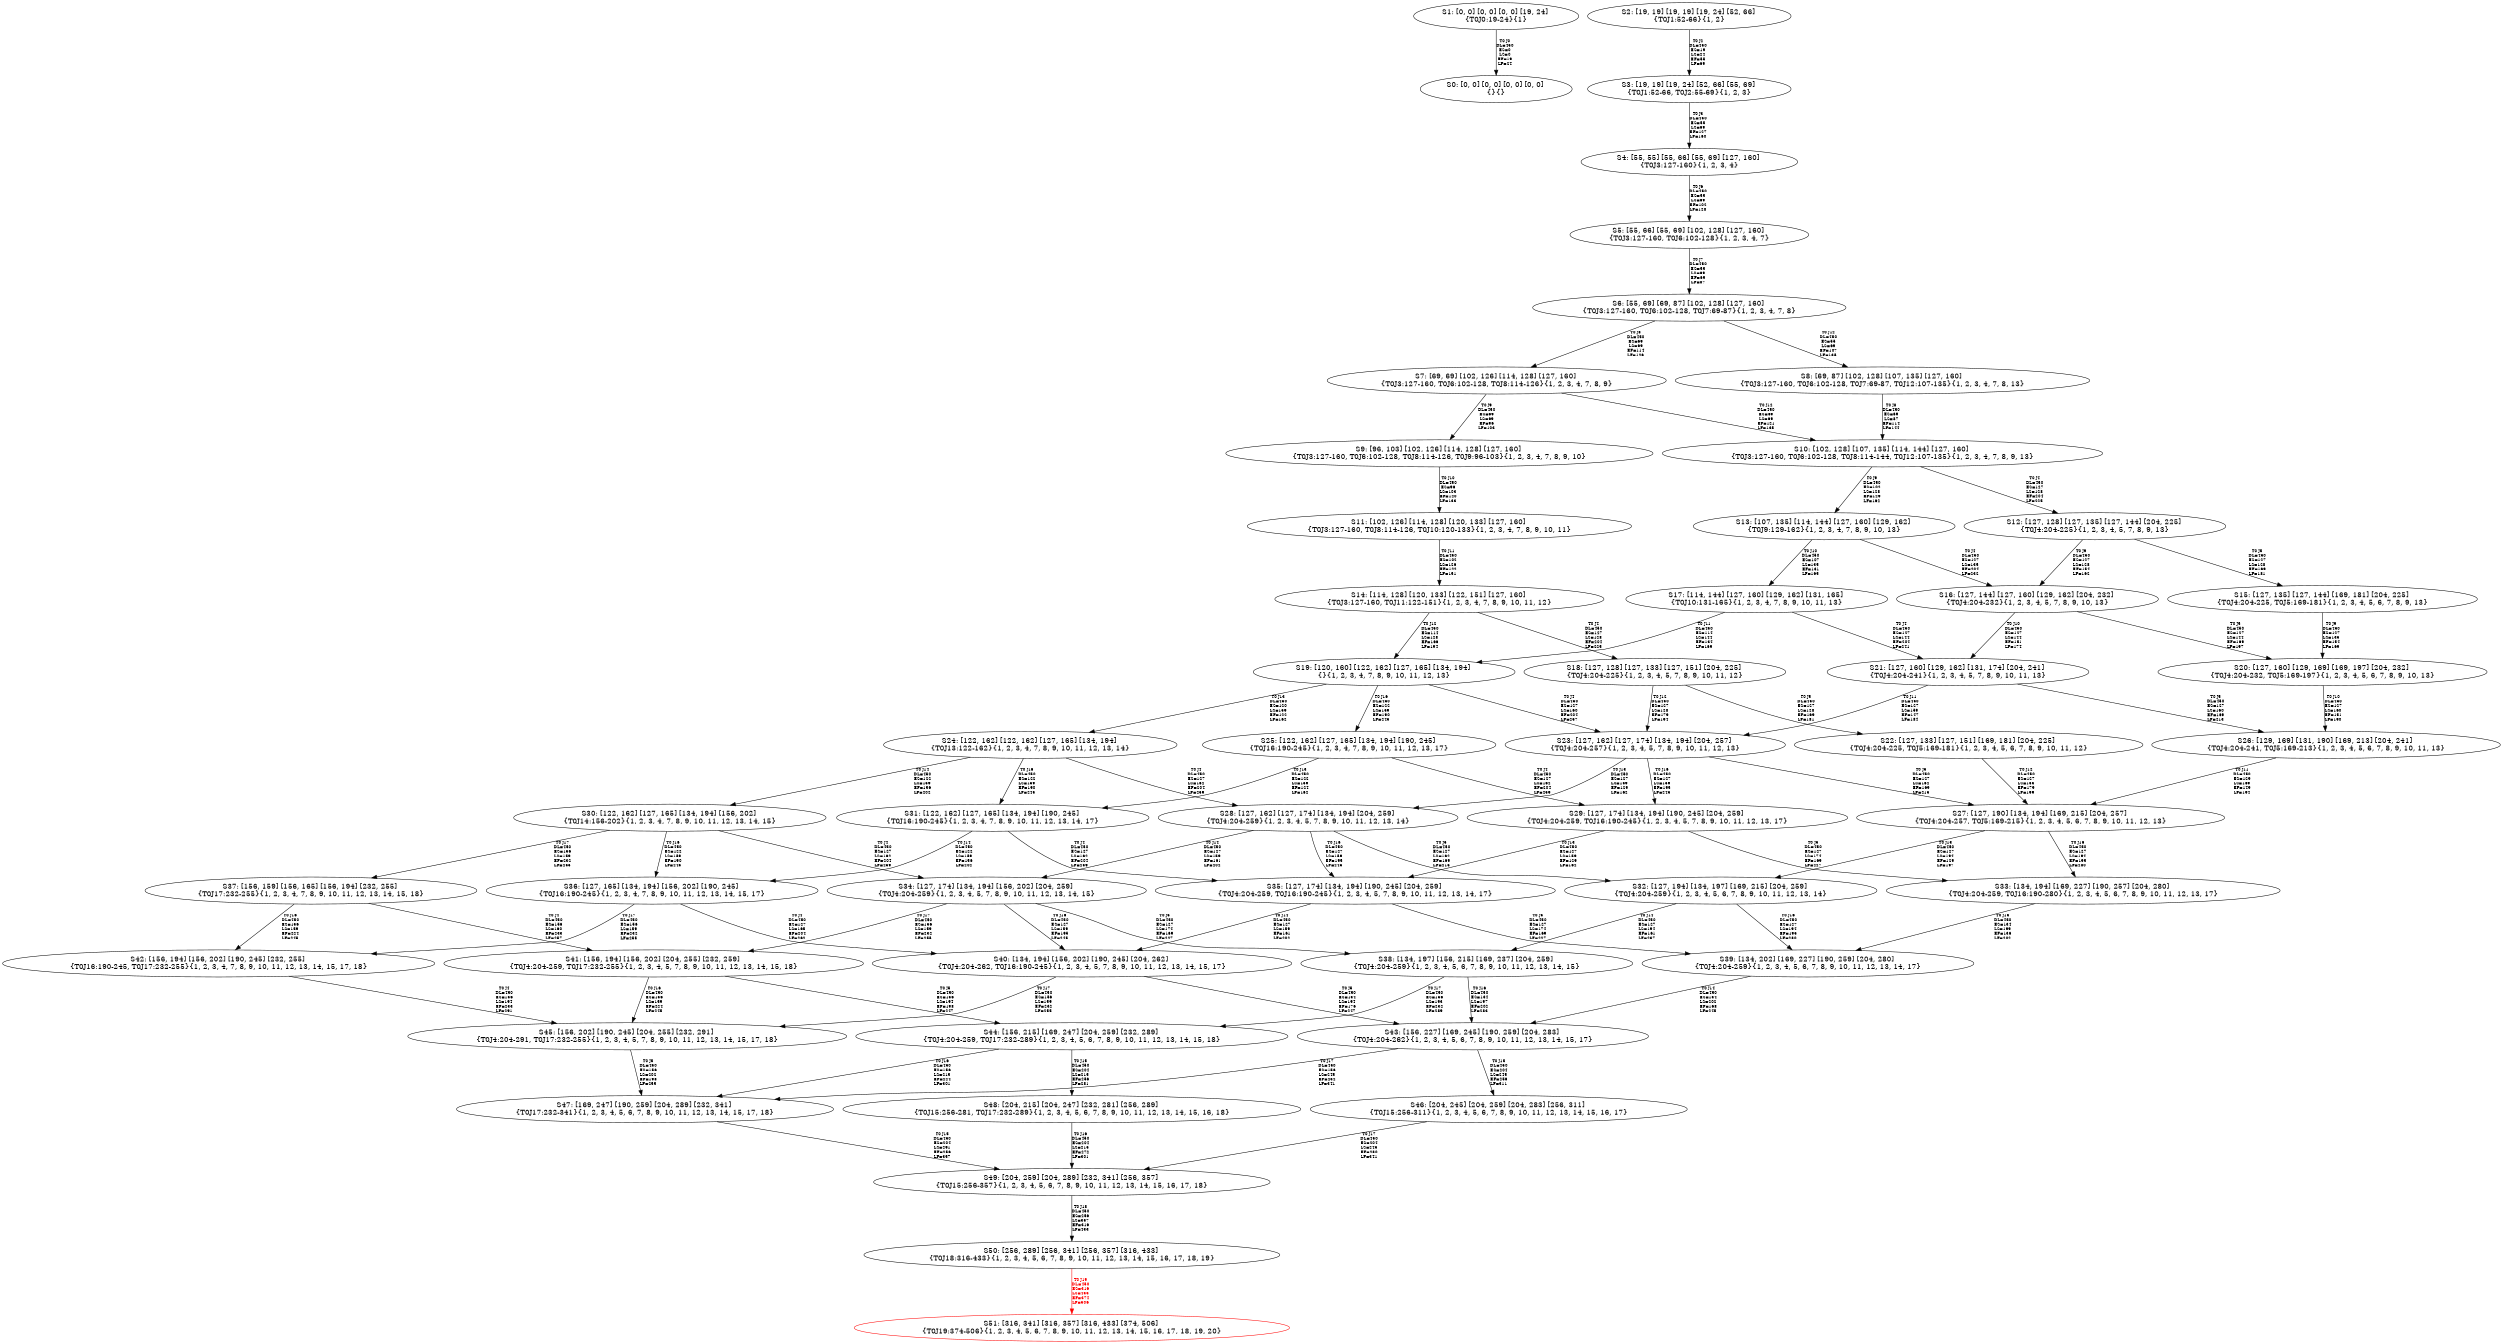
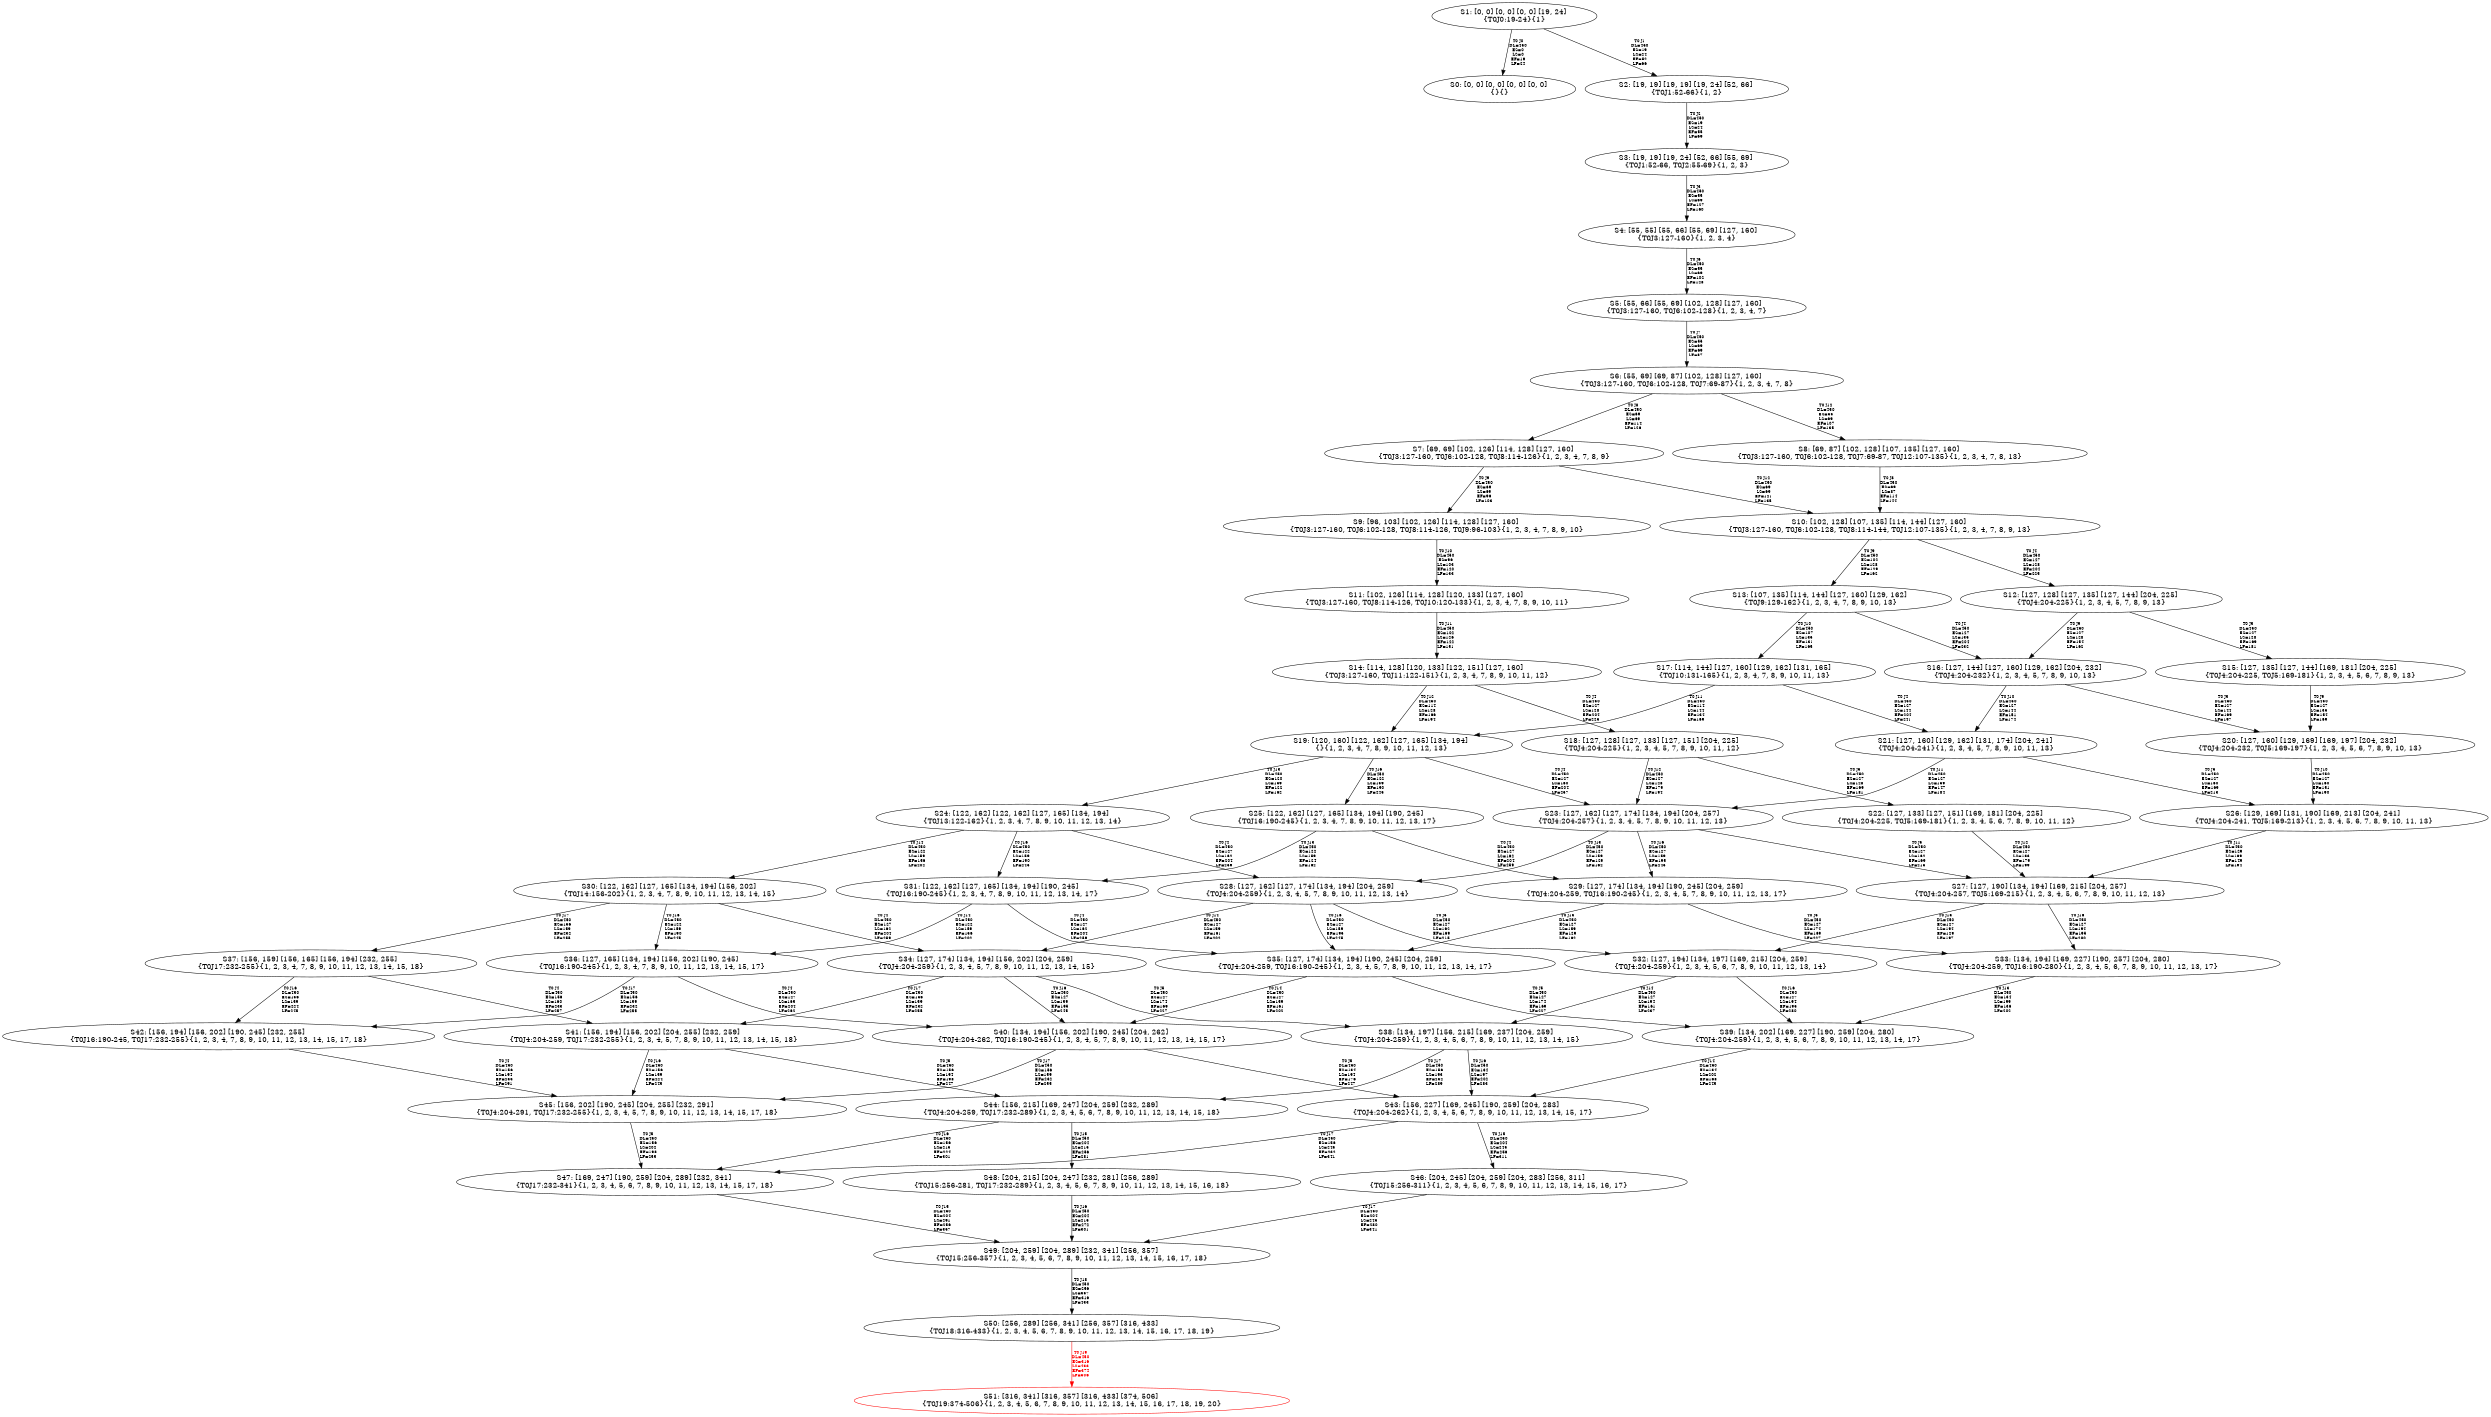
edge "S1: [0, 0] [0, 0] [0, 0] [19, 24] {T0J0:19-24}{1}" -> "S2: [19, 19] [19, 19] [19, 24] [52, 66] {T0J1:52-66}{1, 2}": added, label "T0 J1 DL=450 ES=19 LS=24 EF=52 LF=66"
